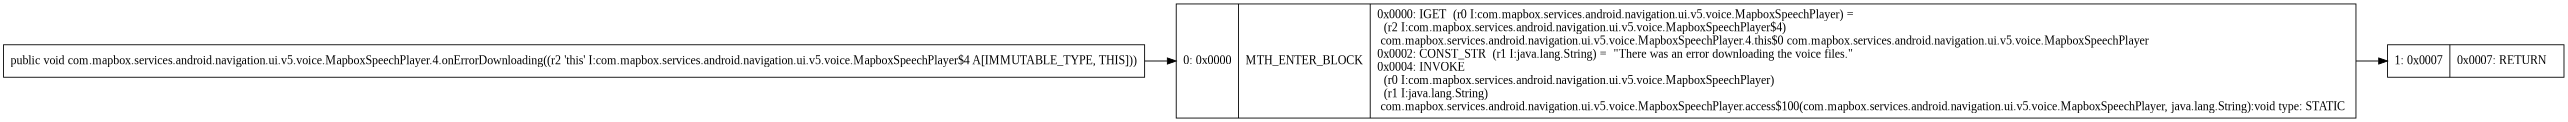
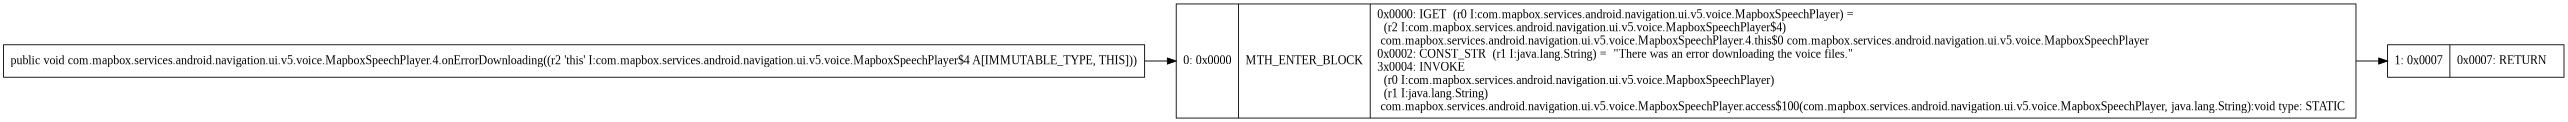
node "0: 0x0000": text "0x0004: INVOKE" -> "3x0004: INVOKE"
